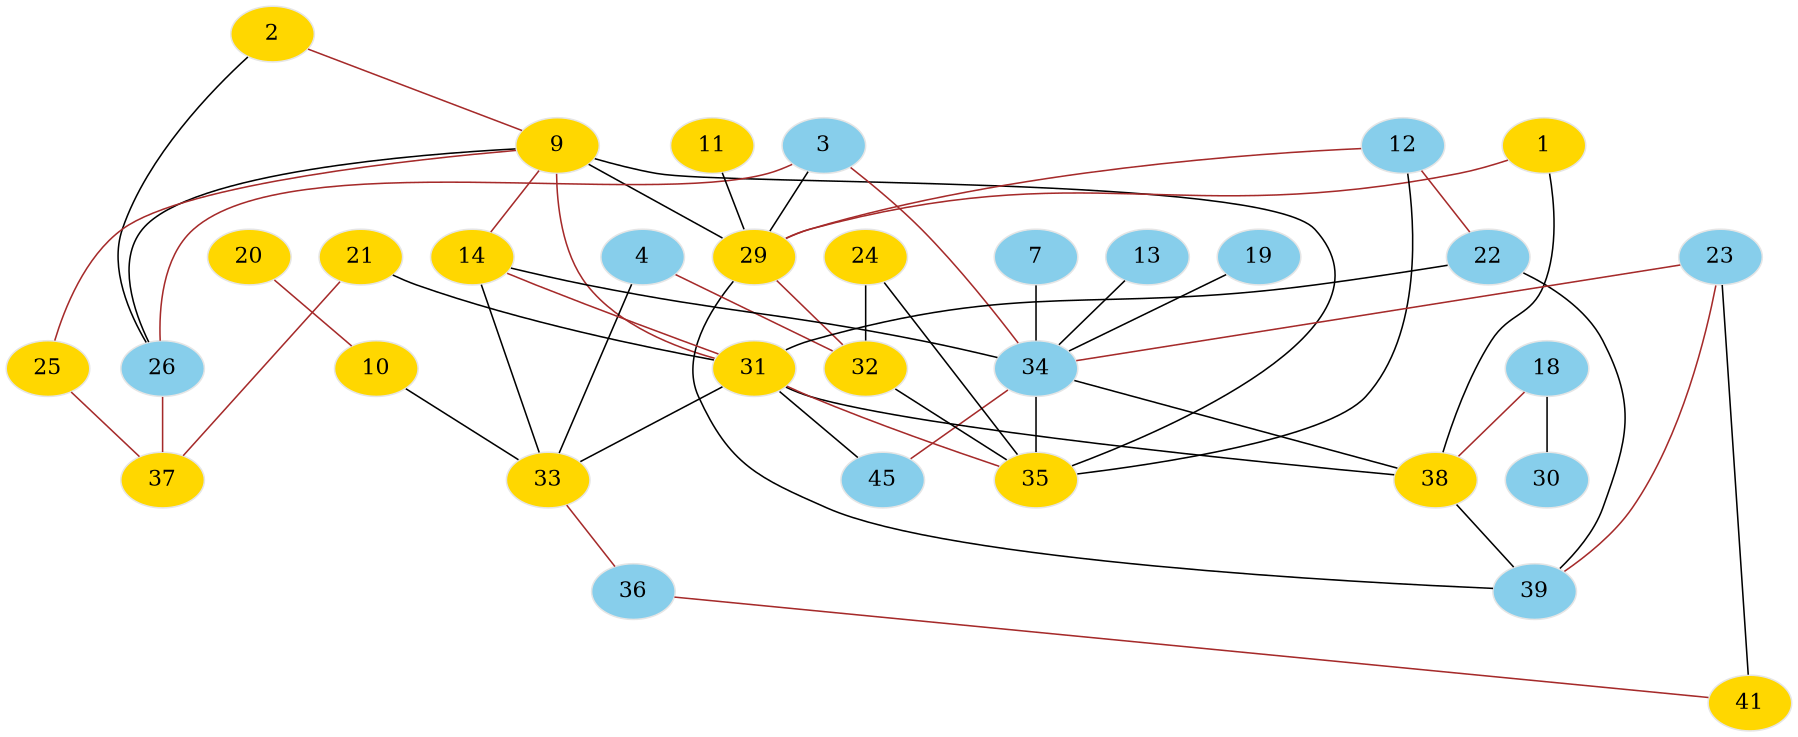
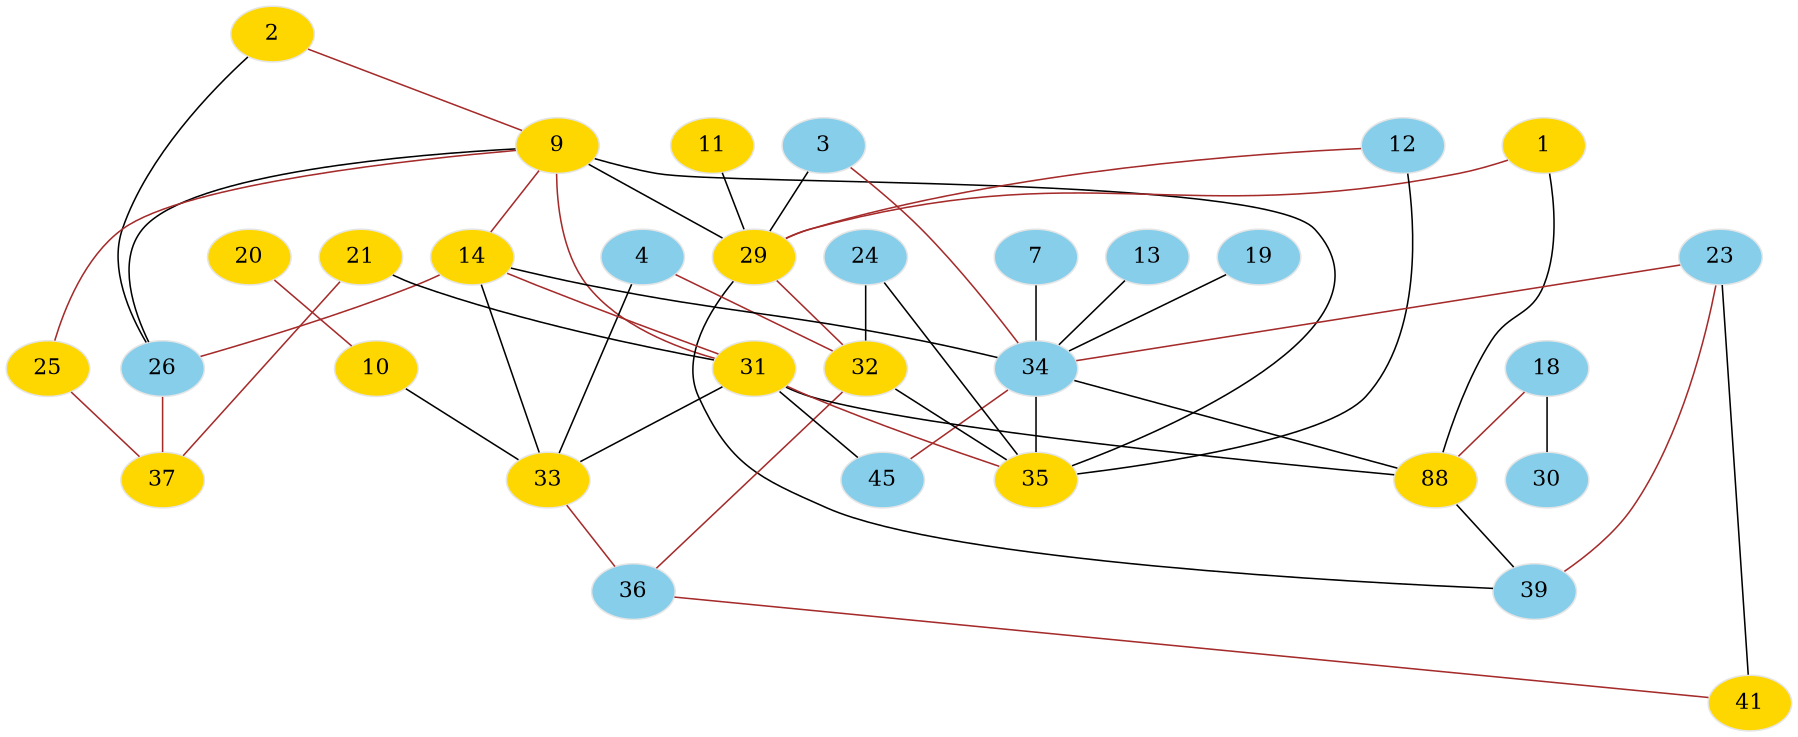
edge "3" -- "26": now "14" -- "26"
node "24": fillcolor gold -> skyblue
node "22": removed
edge "32" -- "36": added
node "38": label "38" -> "88"
